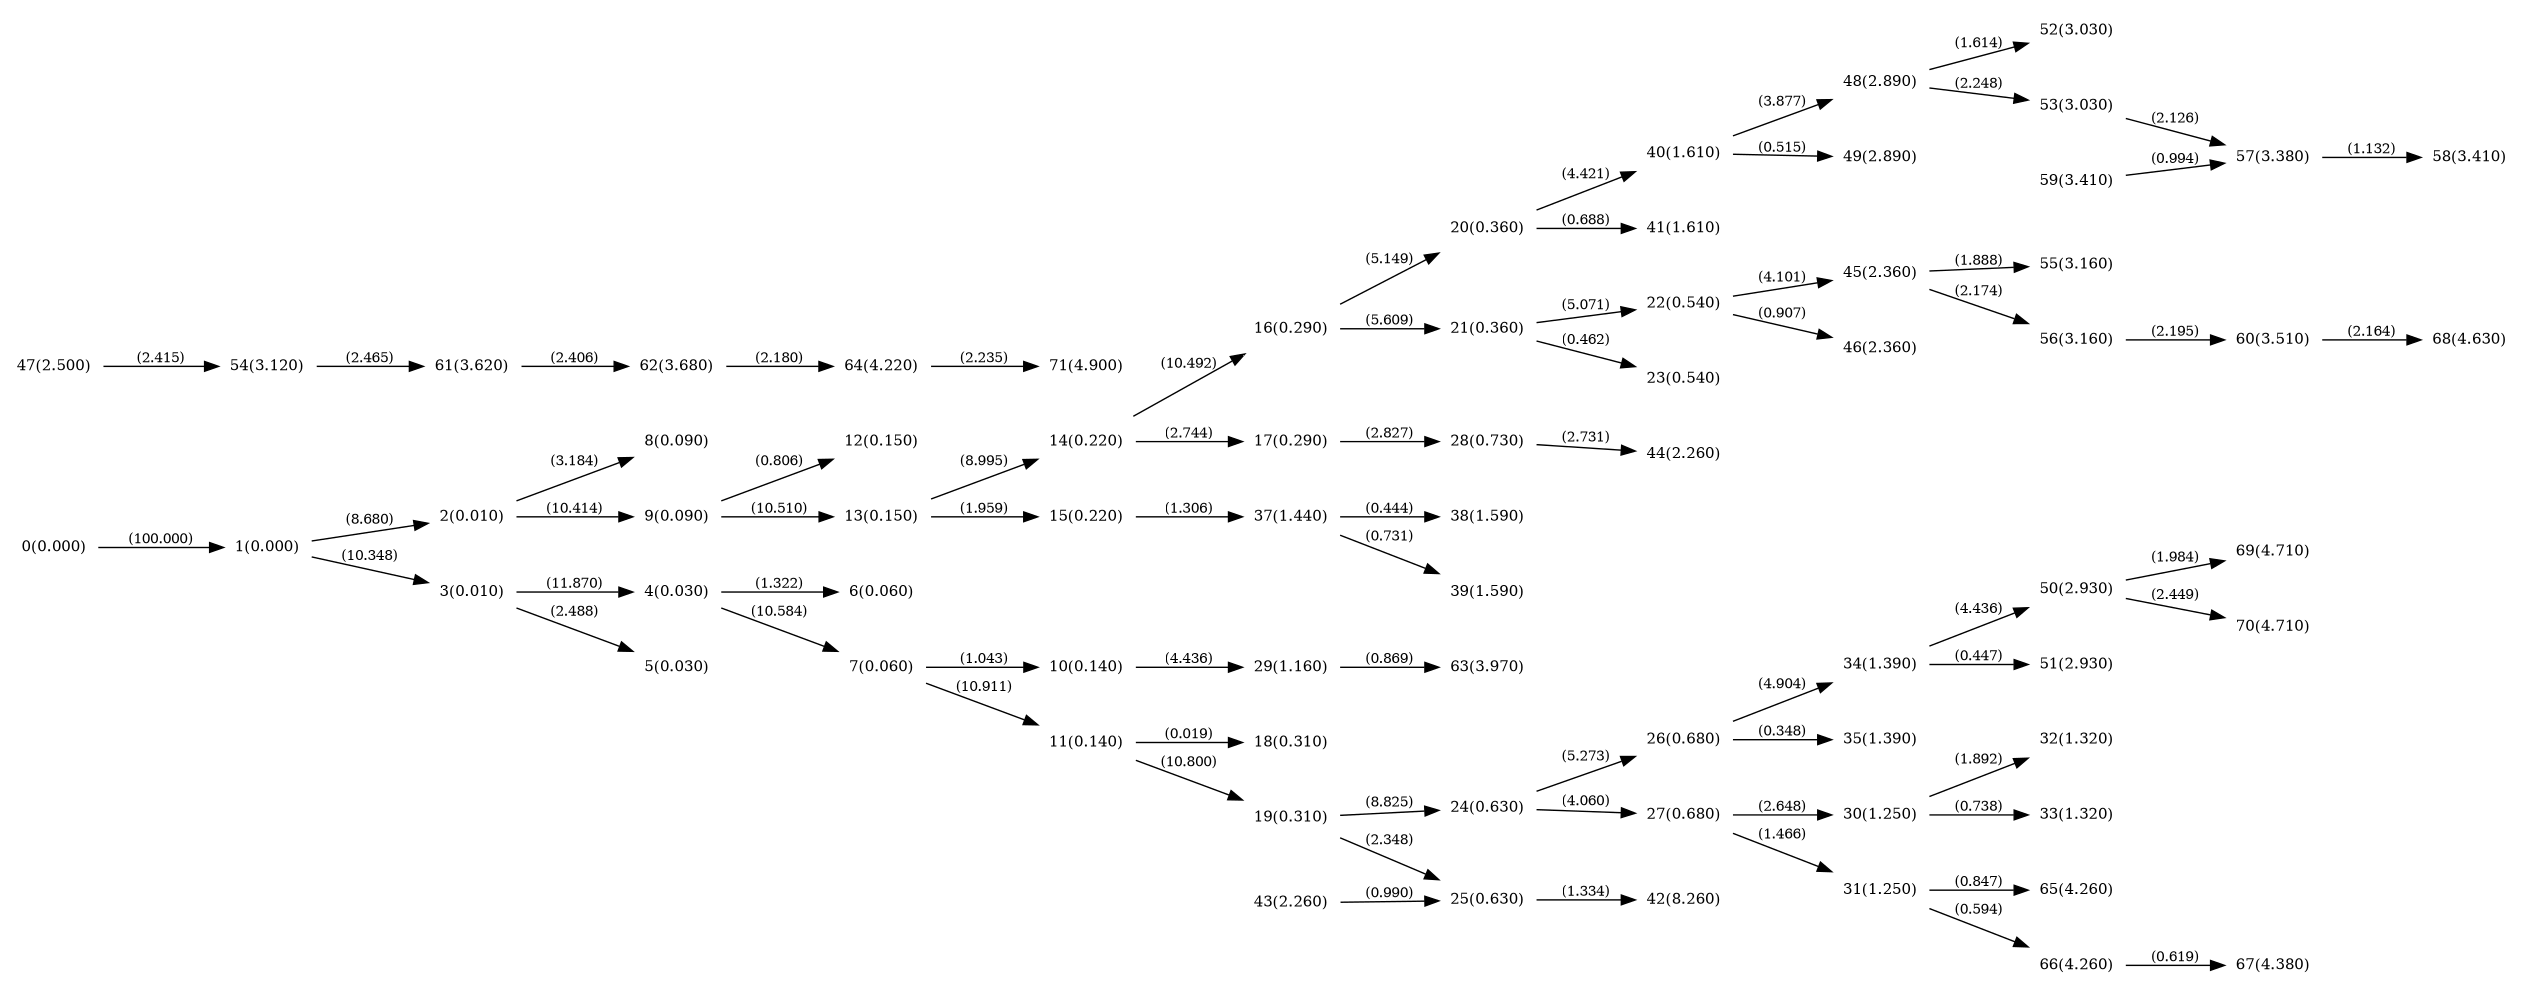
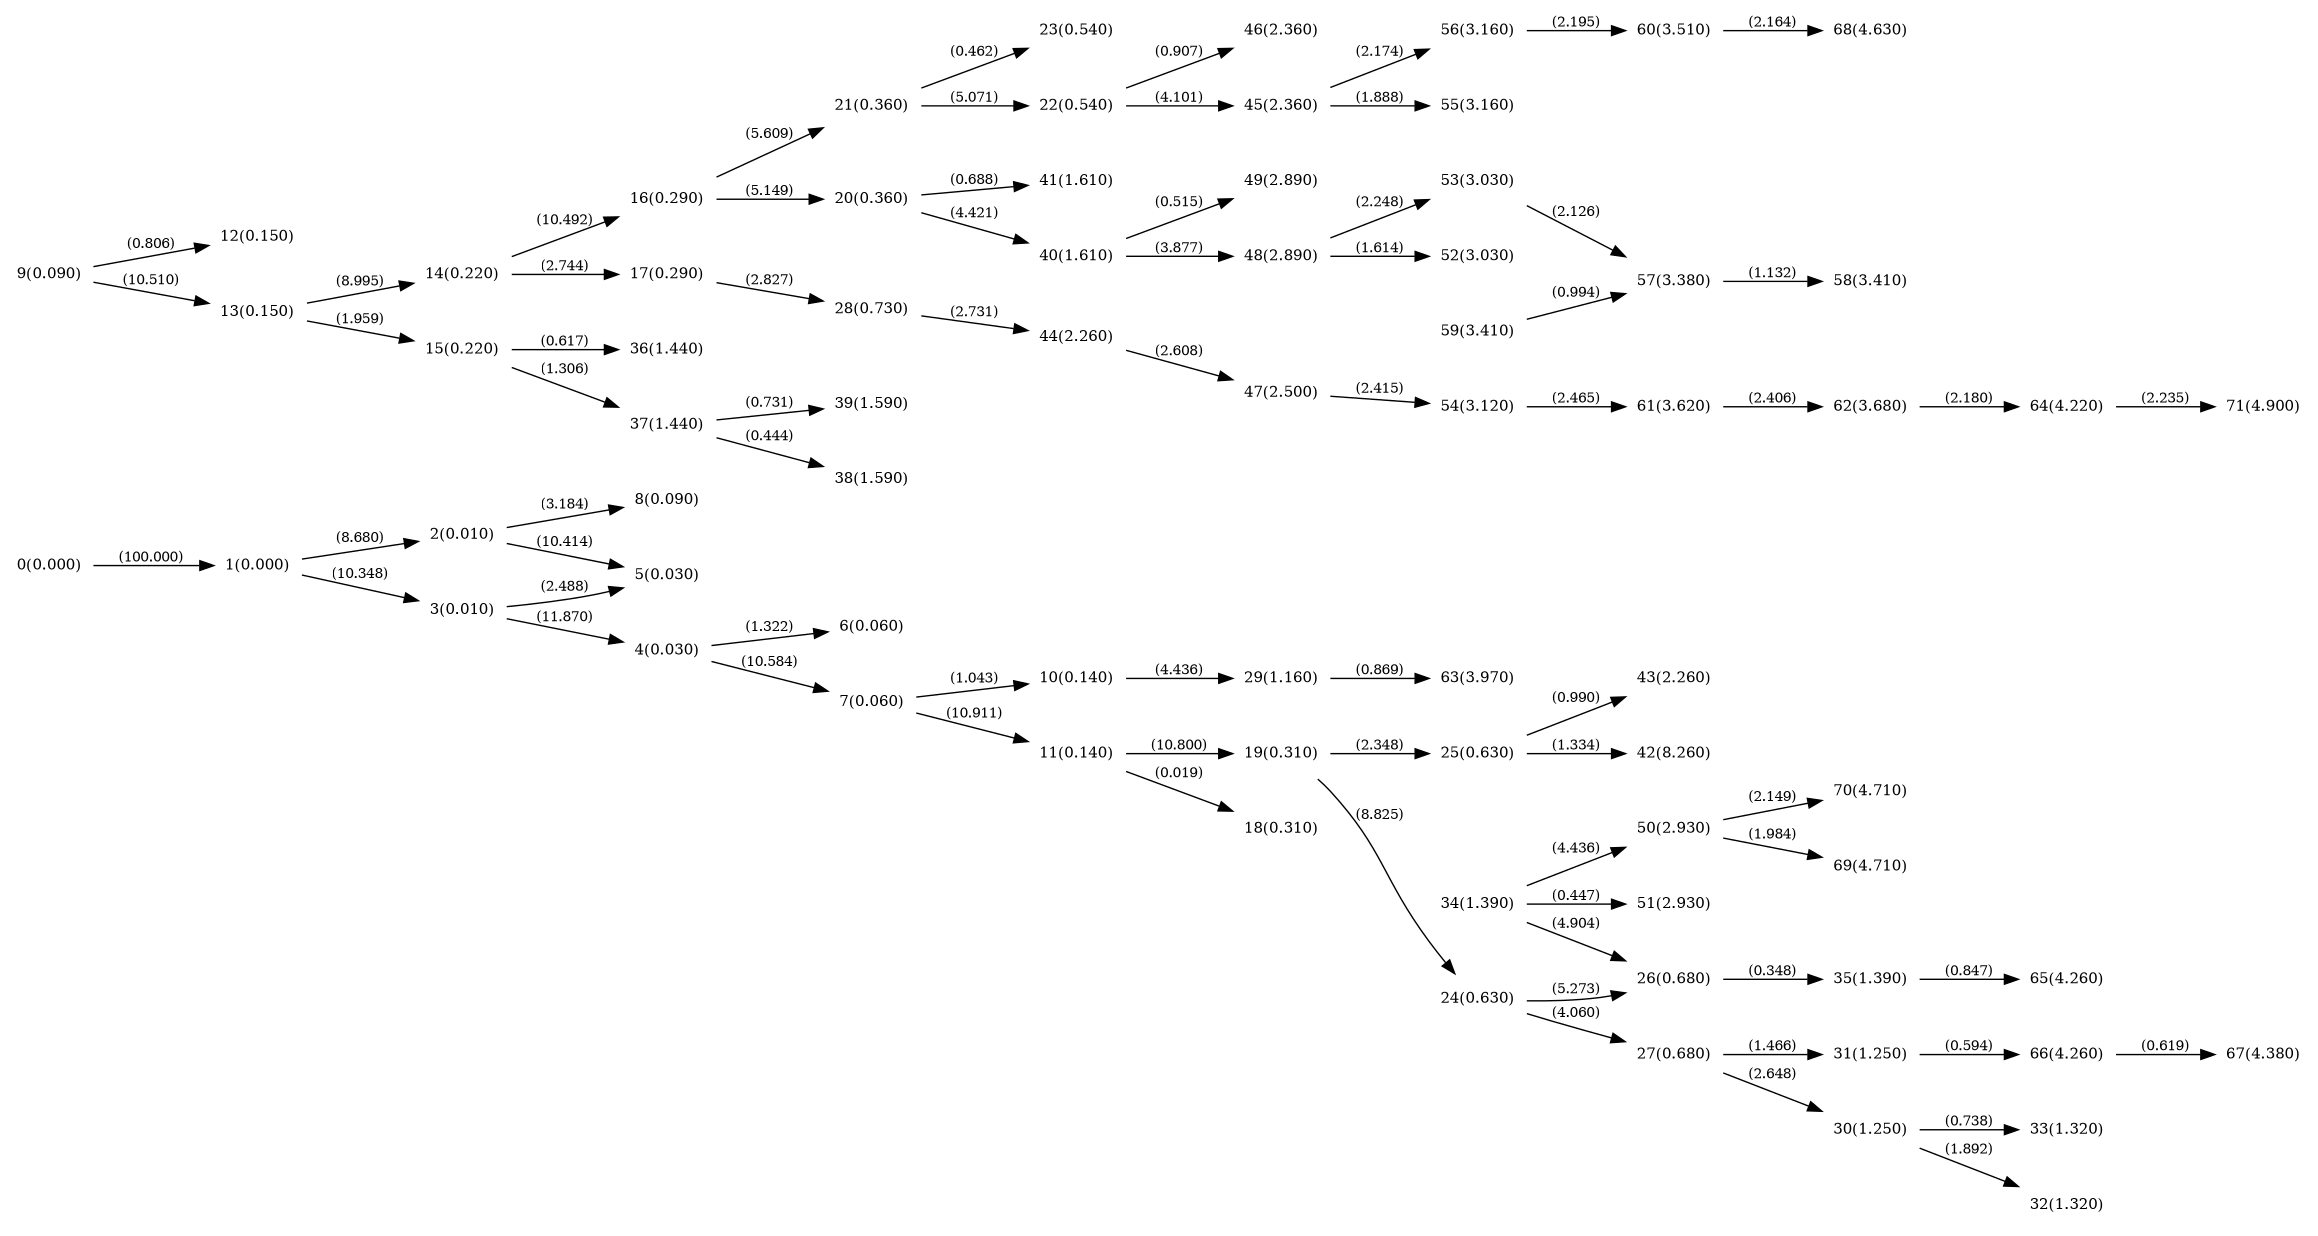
node "36(1.440)": added
edge "44(2.260)" -> "47(2.500)": added, label "(2.608)"
edge "2(0.010)" -> "9(0.090)": now "2(0.010)" -> "5(0.030)"
edge "50(2.930)" -> "70(4.710)": label "(2.449)" -> "(2.149)"
edge "26(0.680)" -> "34(1.390)": reversed
edge "31(1.250)" -> "65(4.260)": now "35(1.390)" -> "65(4.260)"
edge "43(2.260)" -> "25(0.630)": reversed
